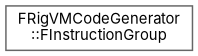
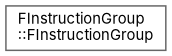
node "FRigVMCodeGenerator ::FInstructionGroup": label "FRigVMCodeGenerator ::FInstructionGroup" -> "FInstructionGroup ::FInstructionGroup"
